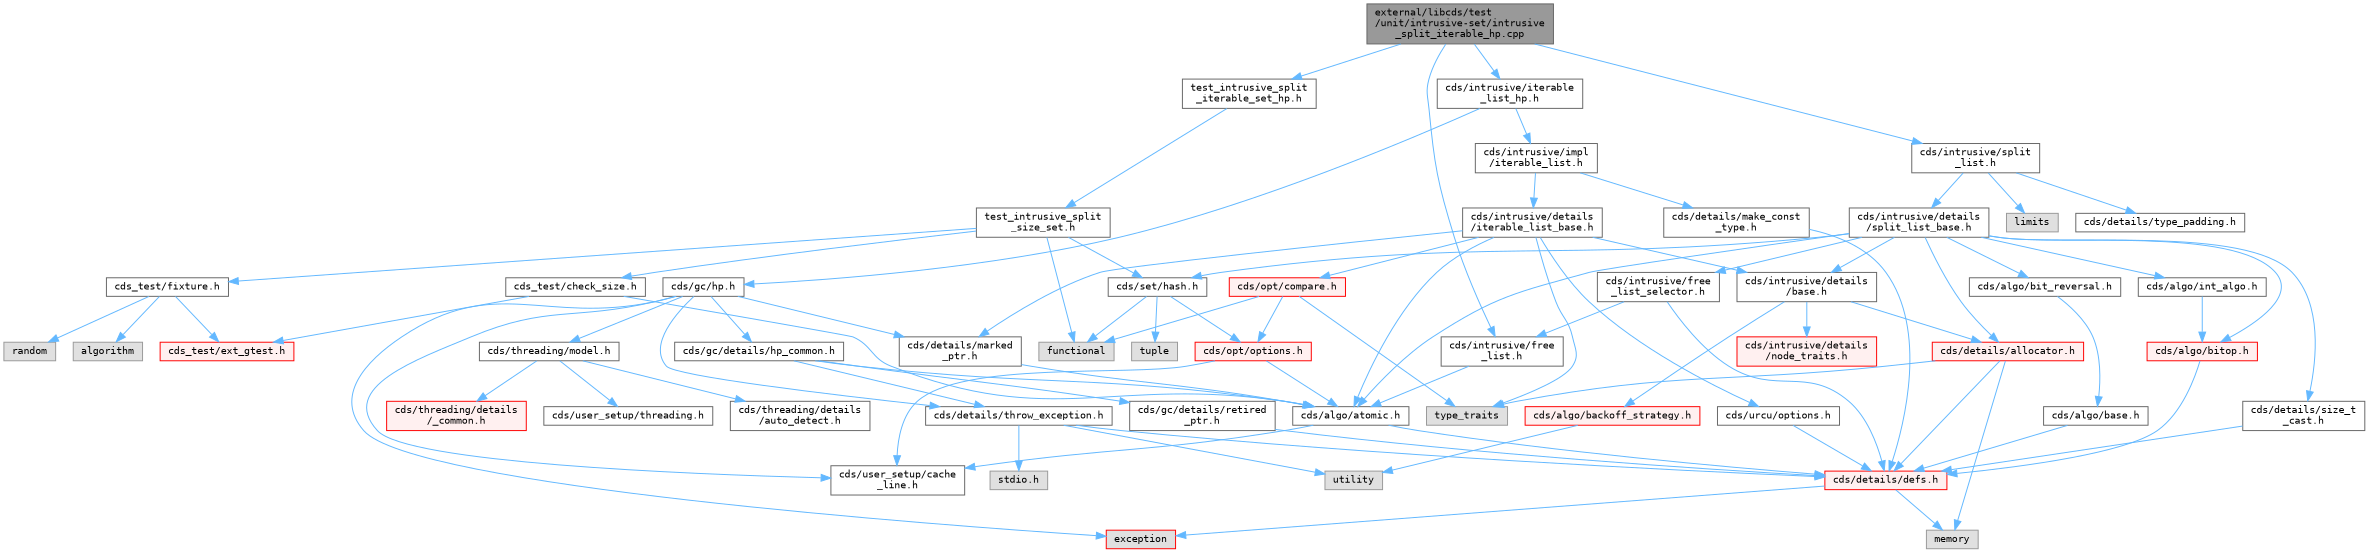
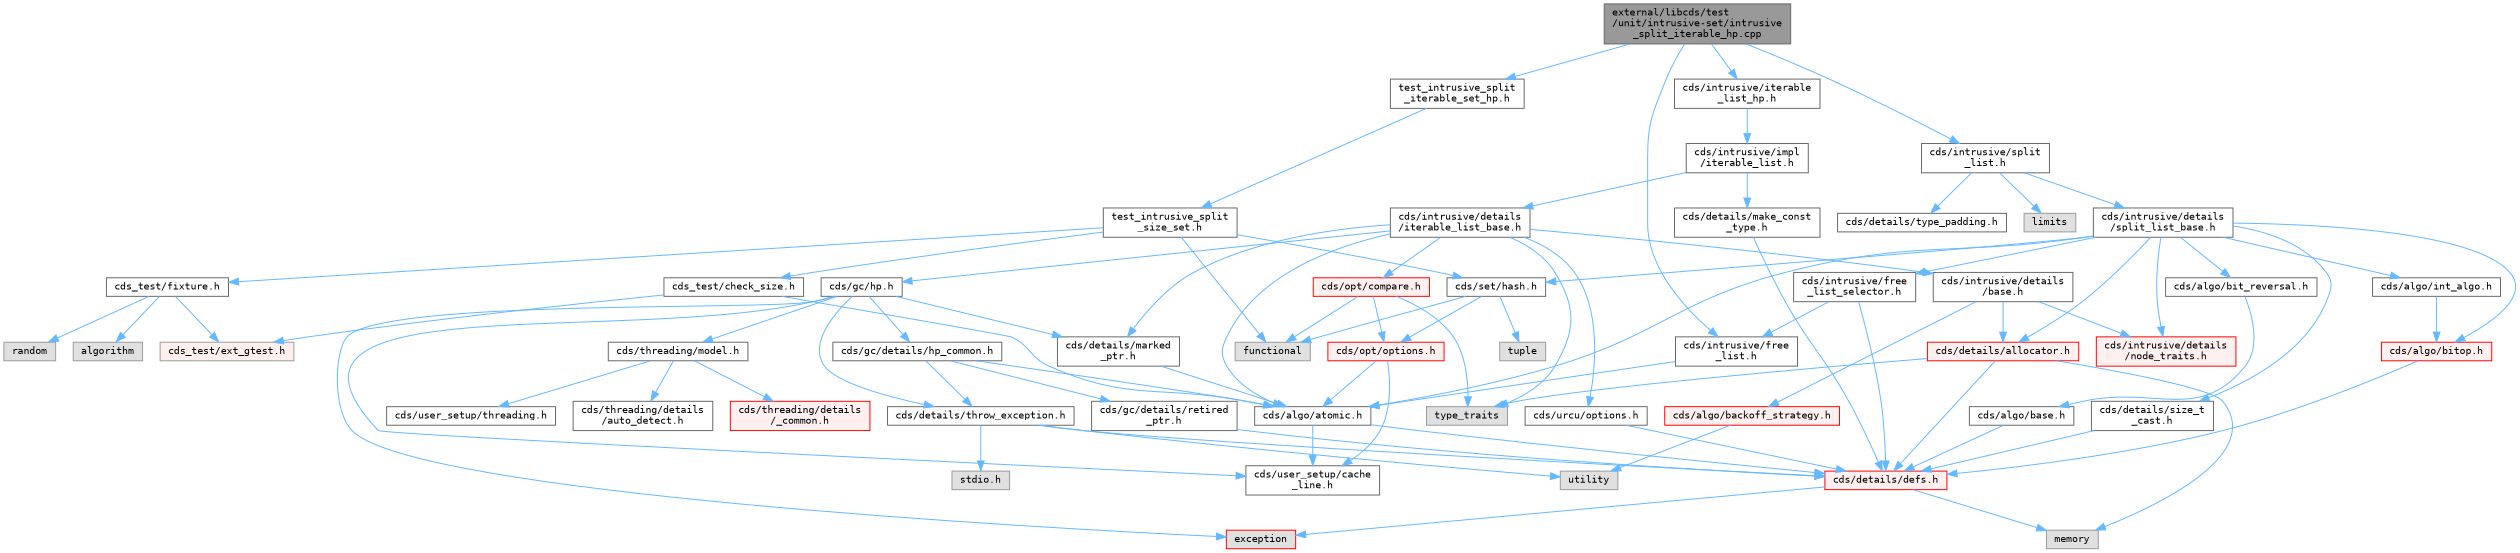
edge "cds/intrusive/iterable _list_hp.h" -> "cds/gc/hp.h": now "cds/intrusive/details /iterable_list_base.h" -> "cds/gc/hp.h"
edge "cds/intrusive/details /split_list_base.h" -> "cds/intrusive/details /base.h": now "cds/intrusive/details /split_list_base.h" -> "cds/intrusive/details /node_traits.h"
node "cds_test/ext_gtest.h": color red -> grey60
